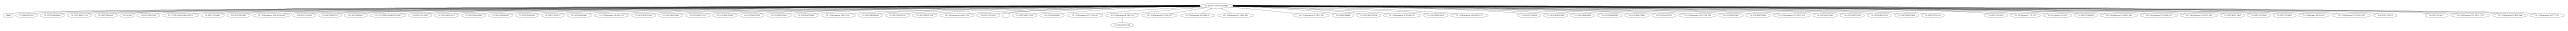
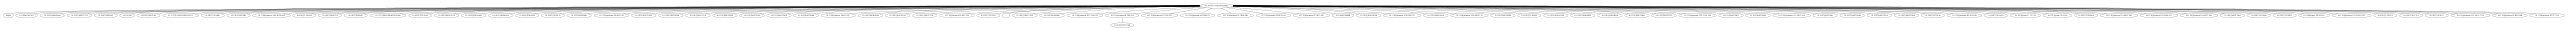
node "10.1126/science.32.827.633": added
node "10.1037/h0074996": added
node "10.1126/science.20.505.299": added
node "10.2307/1412127": added
